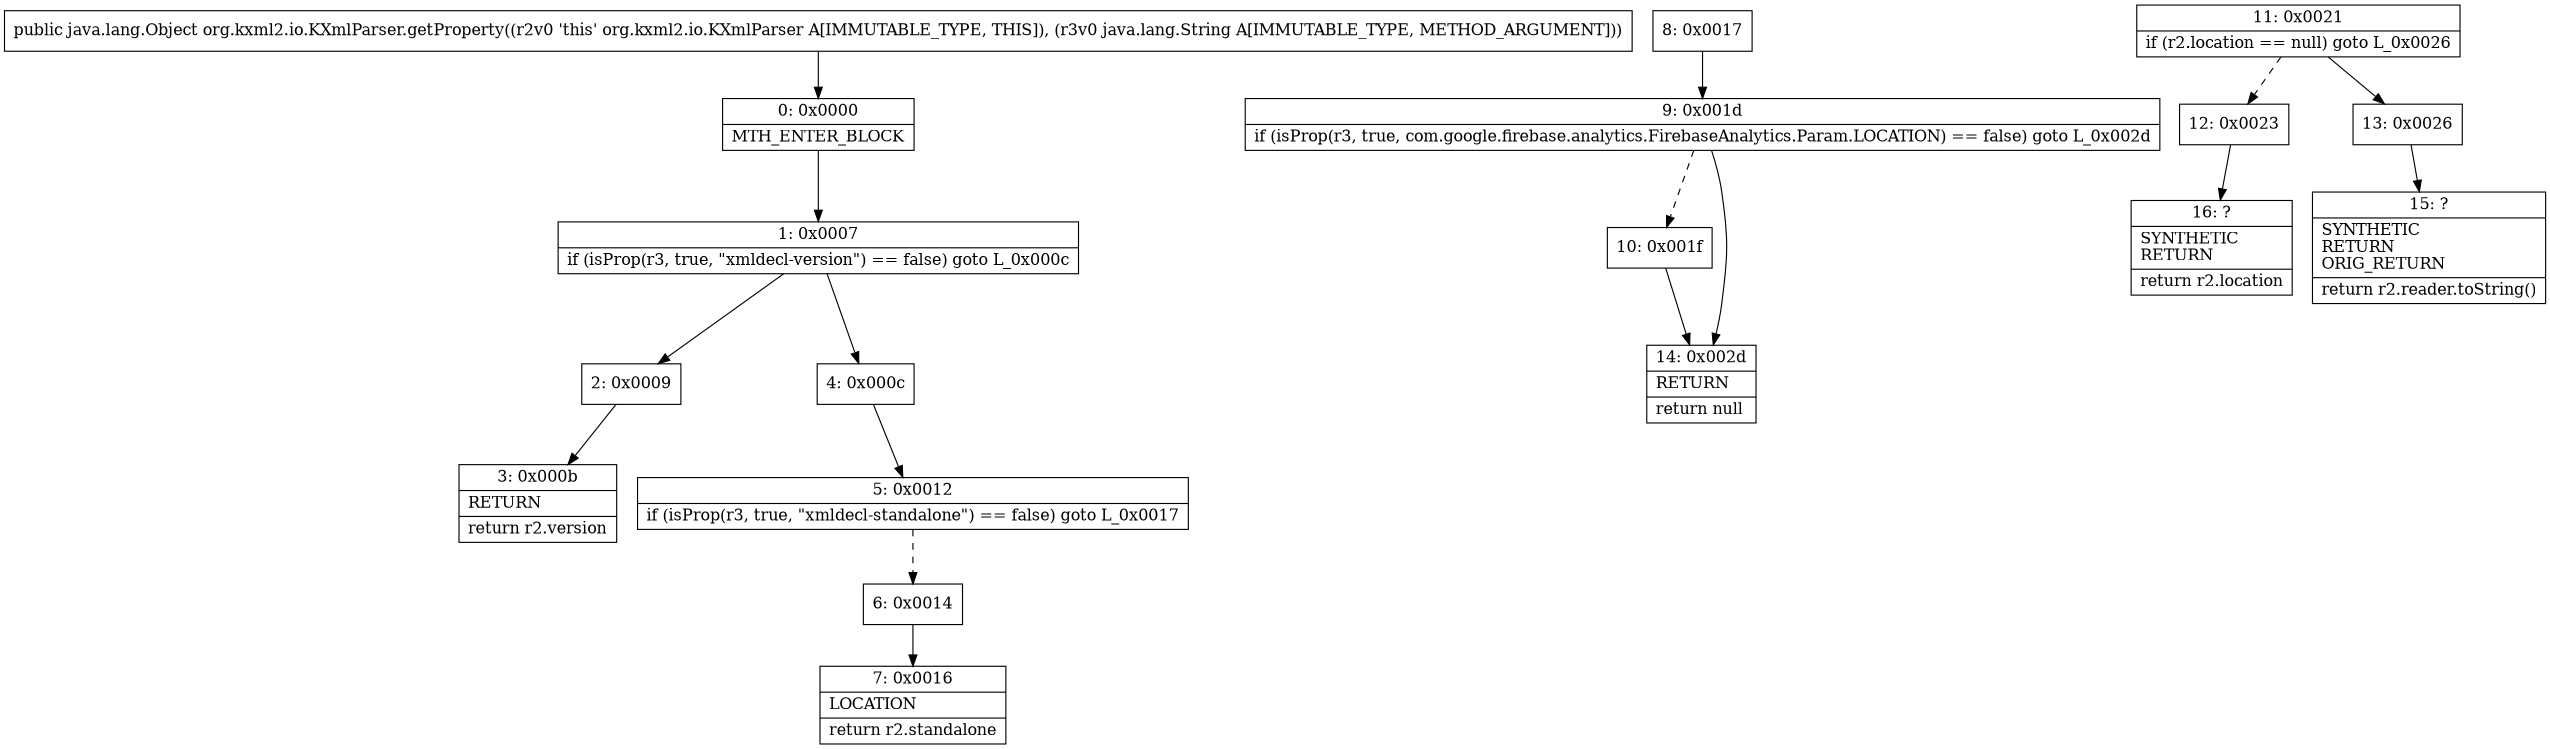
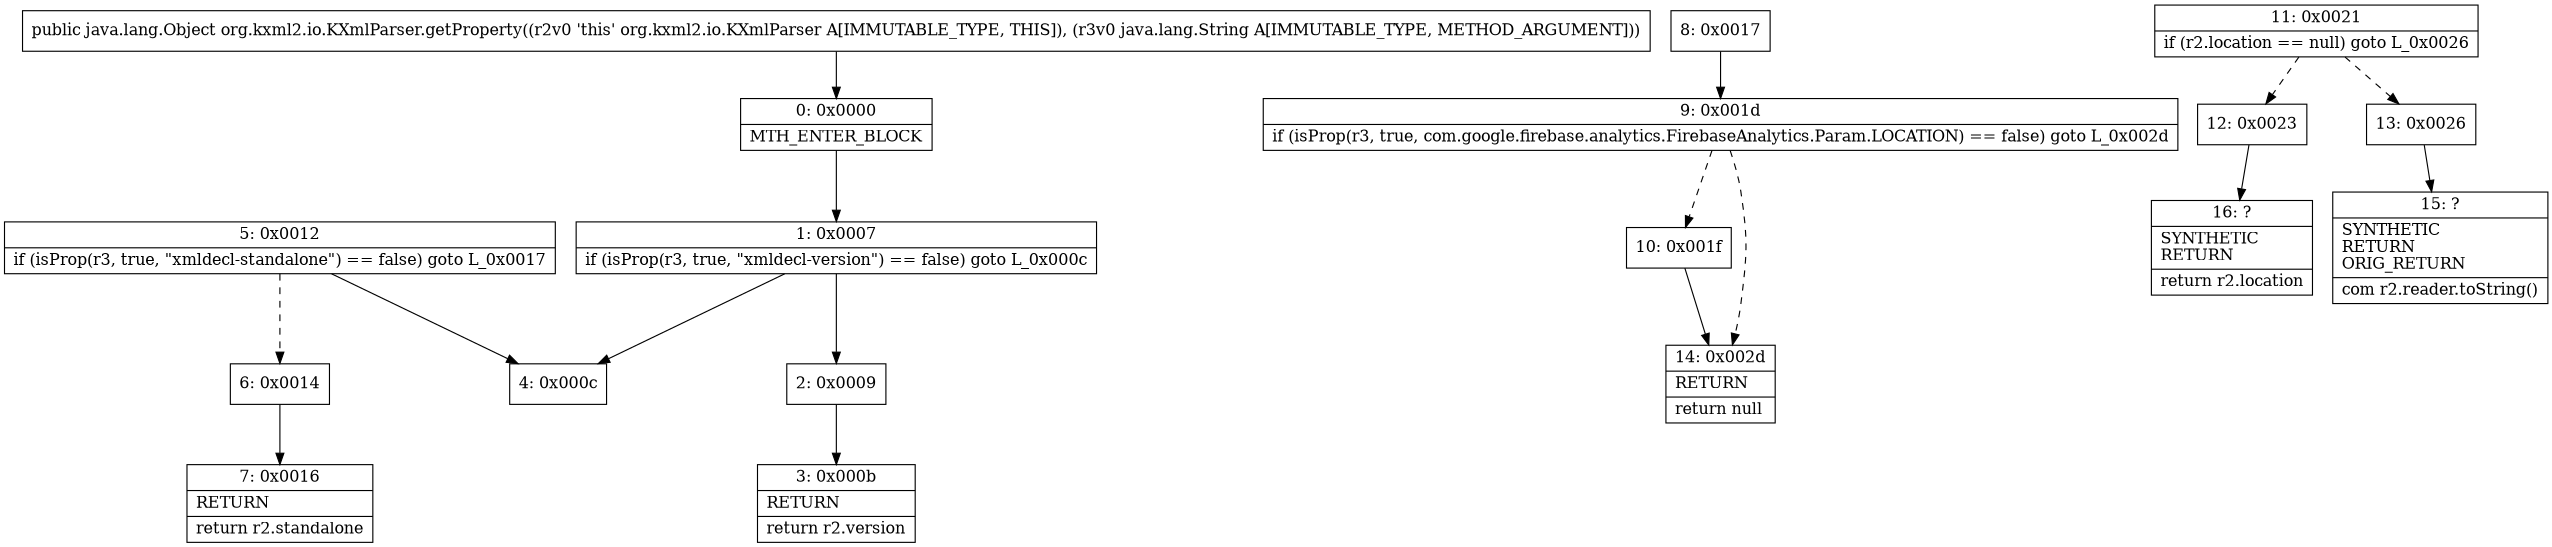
edge "11: 0x0021" -> "13: 0x0026": style solid -> dashed
edge "9: 0x001d" -> "14: 0x002d": style solid -> dashed
node "15: ?": text "return r2.reader.toString()" -> "com r2.reader.toString()"
edge "4: 0x000c" -> "5: 0x0012": reversed
node "7: 0x0016": text "LOCATION" -> "RETURN"
